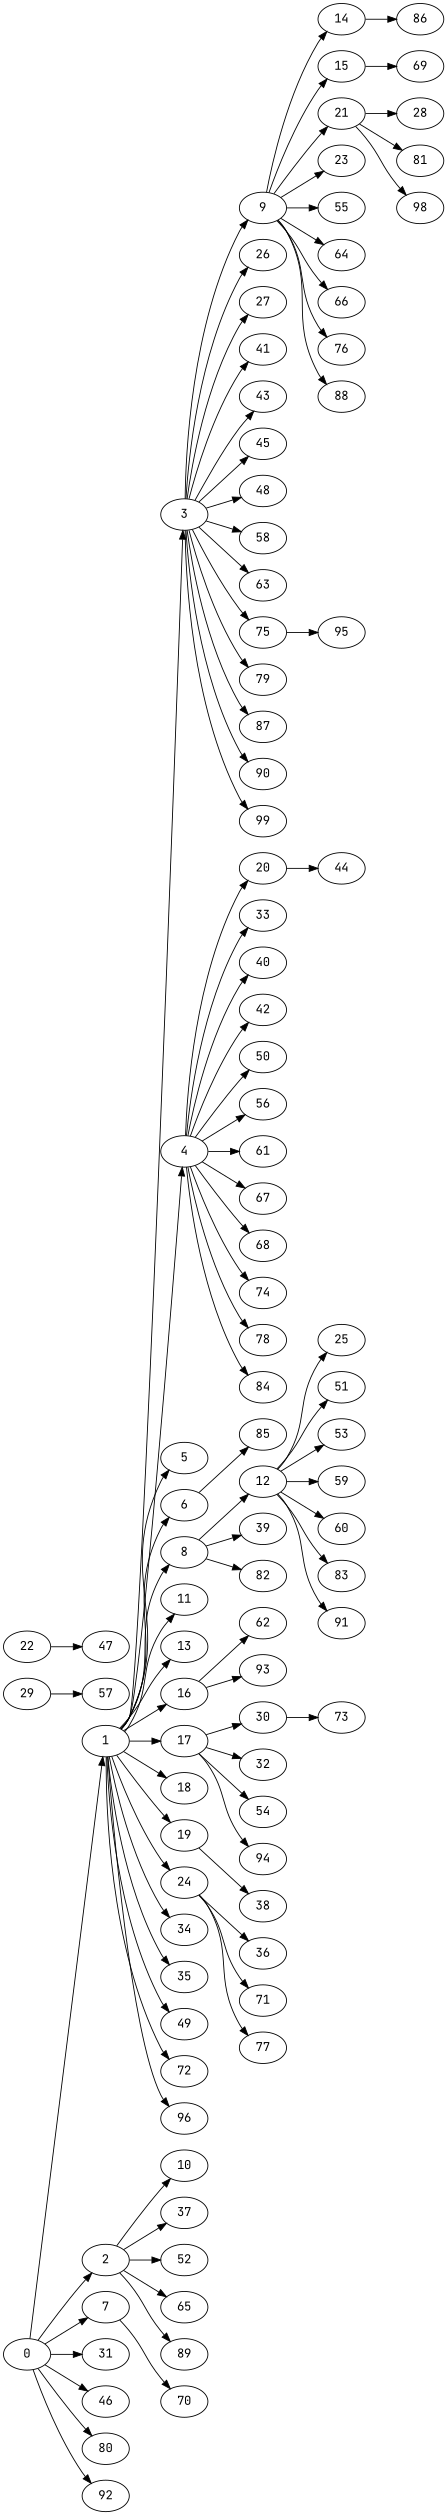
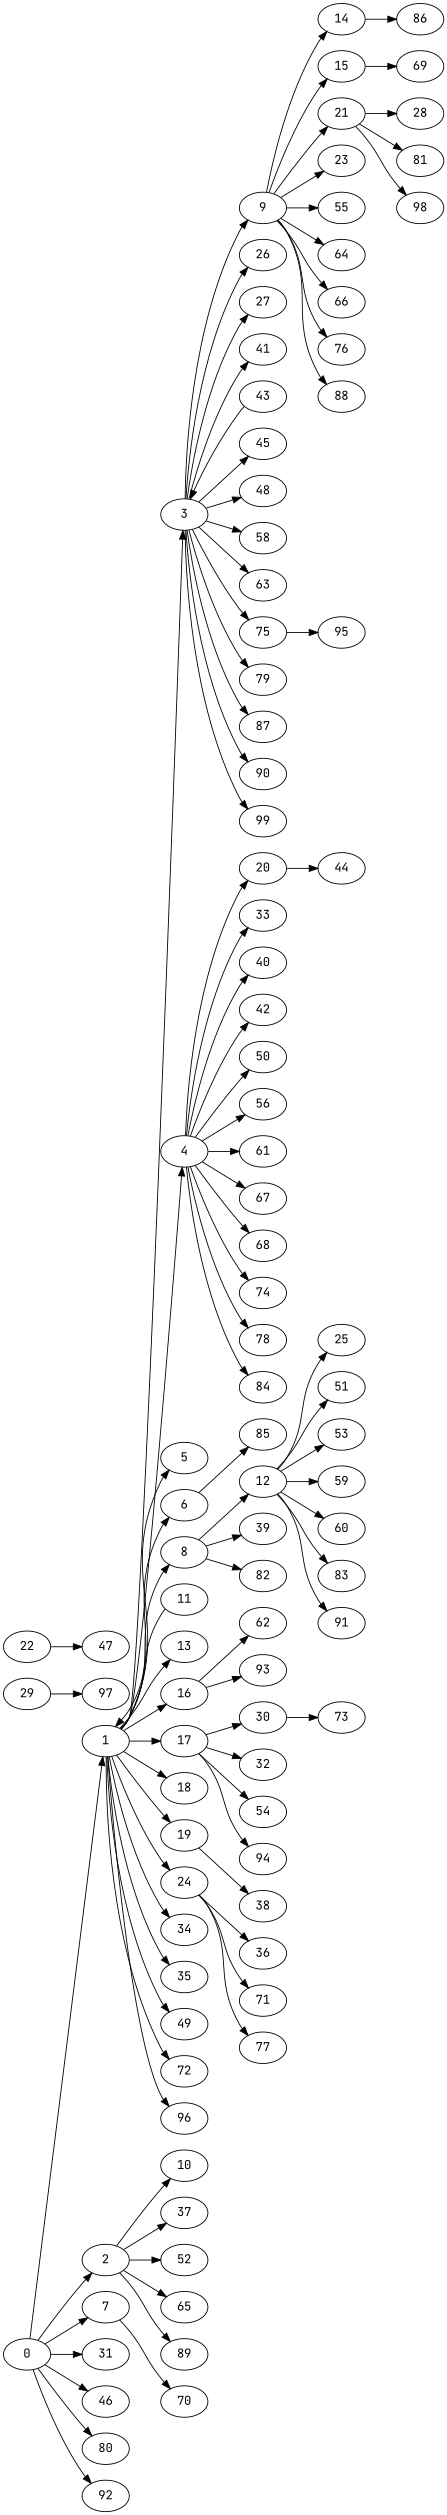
edge "3" -> "43": reversed
edge "1" -> "11": reversed
node "57": label "57" -> "97"
